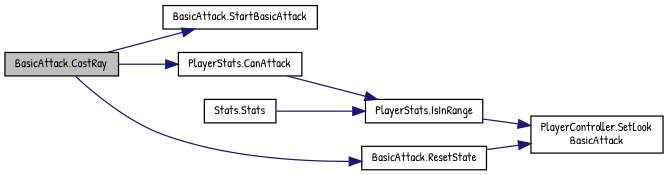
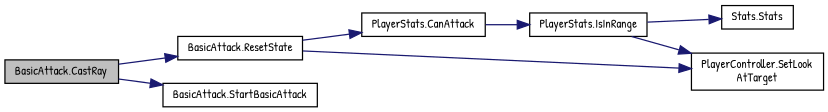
edge "BasicAttack.CastRay" -> "PlayerStats.CanAttack": now "BasicAttack.ResetState" -> "PlayerStats.CanAttack"
edge "Stats.Stats" -> "PlayerStats.IsInRange": reversed
node "PlayerController.SetLook BasicAttack": label "PlayerController.SetLook BasicAttack" -> "PlayerController.SetLook AtTarget"
